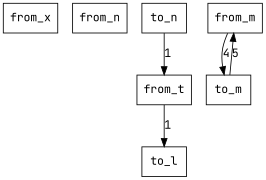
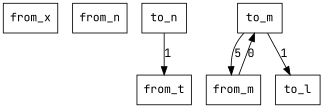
edge "from_m" -> "to_m": label "4" -> "0"
edge "from_t" -> "to_l": now "to_m" -> "to_l"
